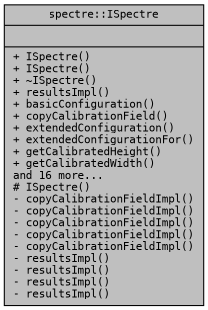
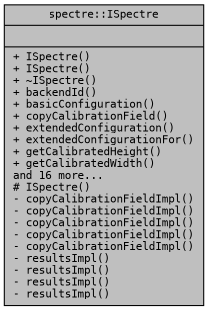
node "spectre::ISpectre": text "+ resultsImpl()" -> "+ backendId()"
